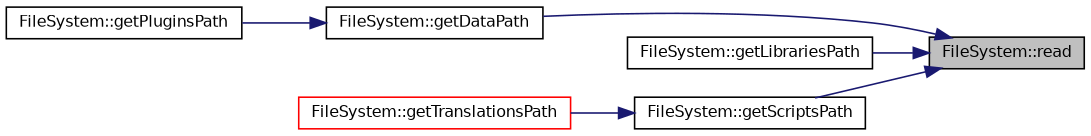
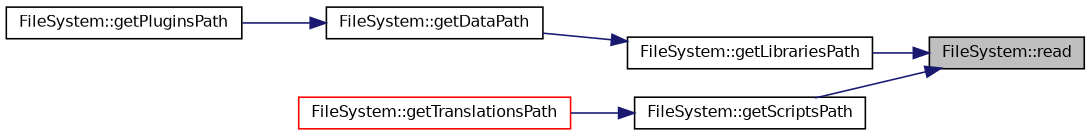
edge "FileSystem::getDataPath" -> "FileSystem::read": now "FileSystem::getDataPath" -> "FileSystem::getLibrariesPath"
